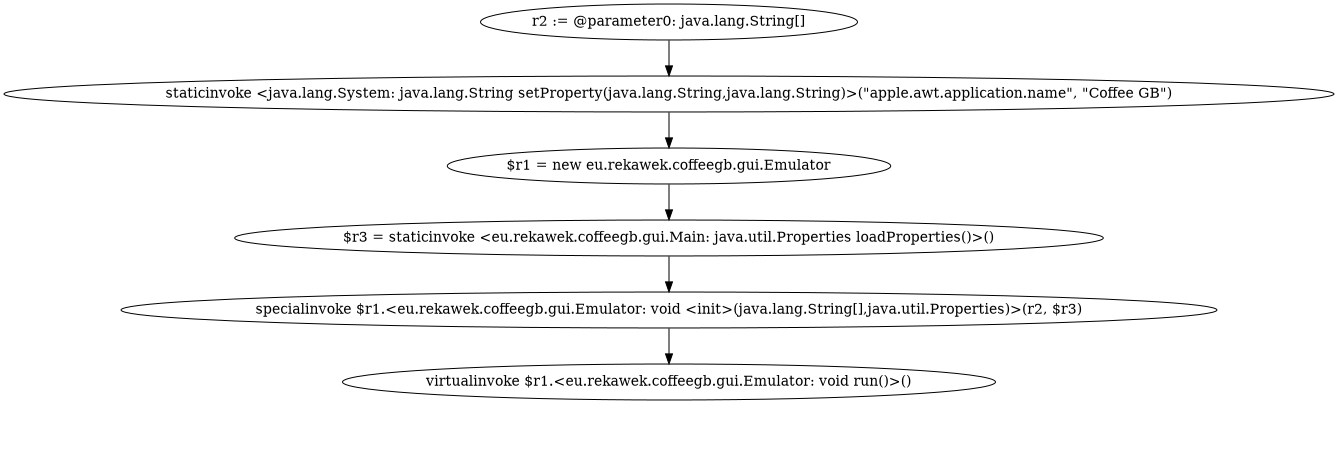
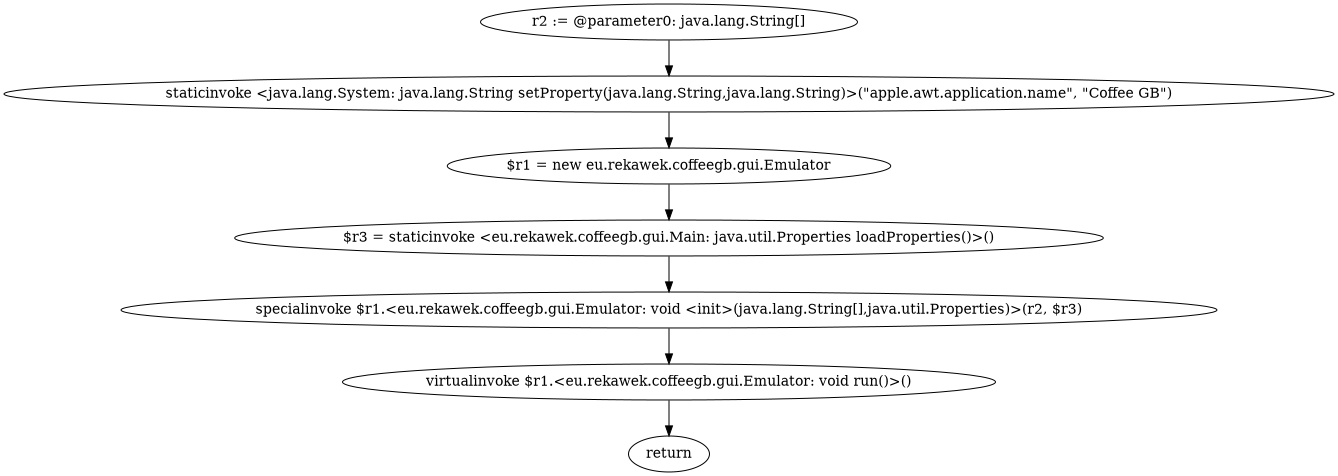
node "return": added
